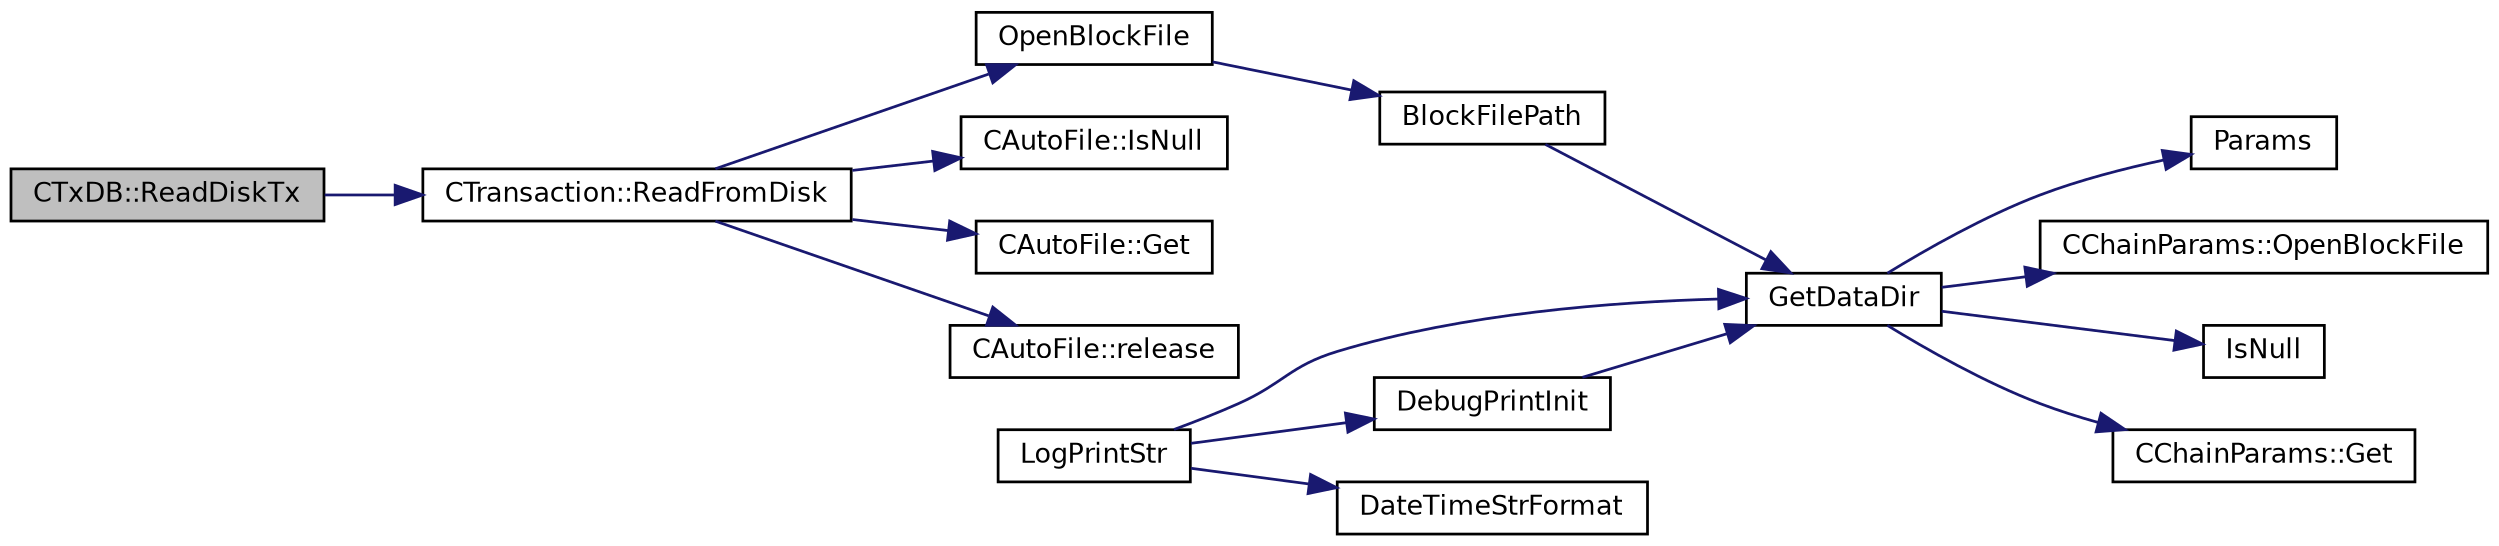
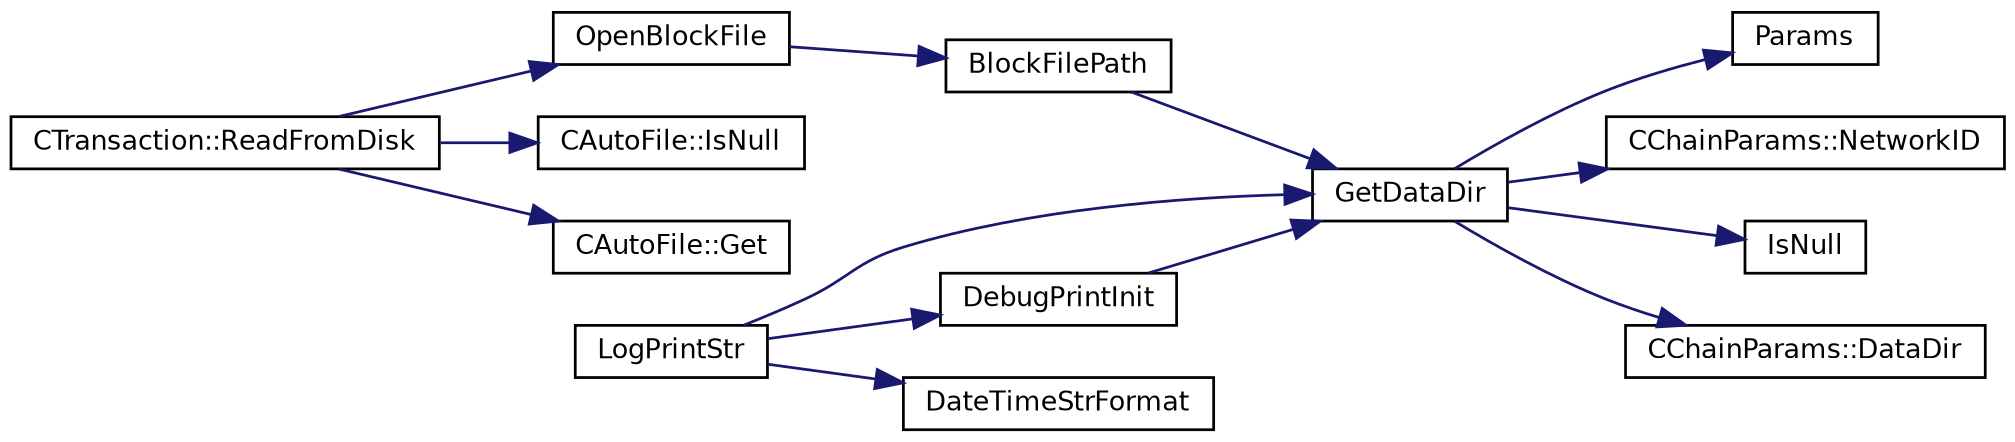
node "CTxDB::ReadDiskTx": removed
node "CChainParams::OpenBlockFile": label "CChainParams::OpenBlockFile" -> "CChainParams::NetworkID"
node "CAutoFile::release": removed
node "CChainParams::Get": label "CChainParams::Get" -> "CChainParams::DataDir"
